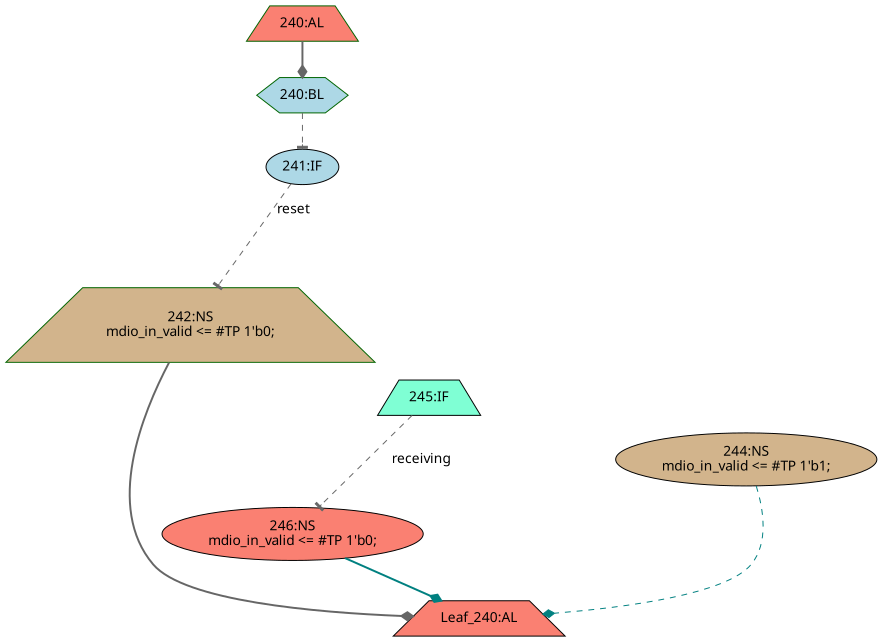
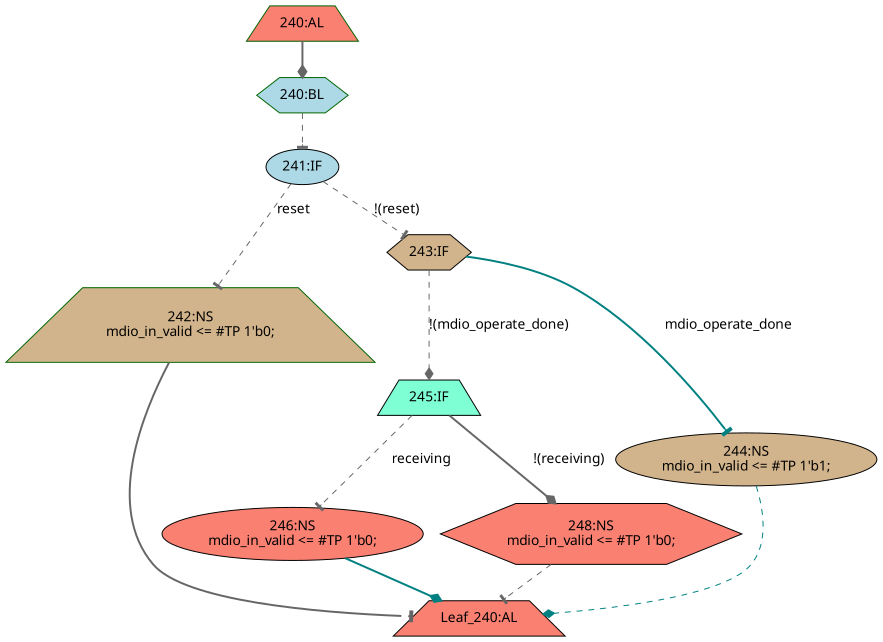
node "243:IF": added
node "248:NS mdio_in_valid <= #TP 1'b0;": added
edge "242:NS mdio_in_valid <= #TP 1'b0;" -> "Leaf_240:AL": arrowhead diamond -> tee
